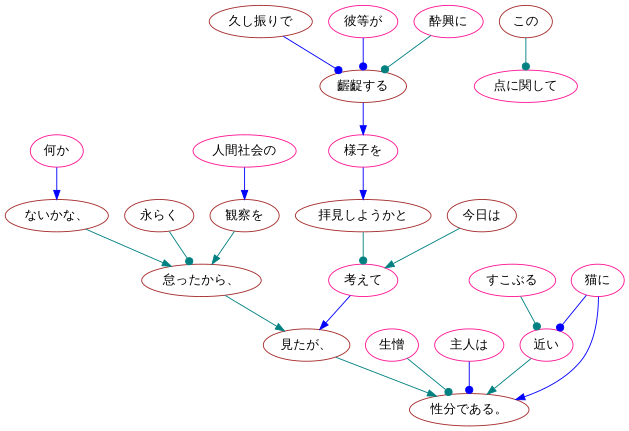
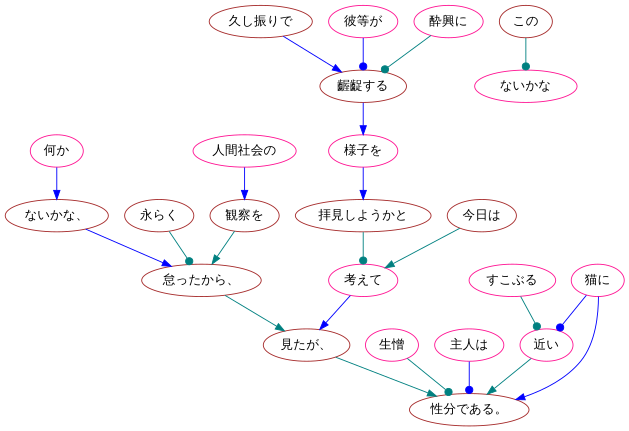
edge "久し振りで" -> "齷齪する": arrowhead dot -> normal
node "点に関して": label "点に関して" -> "ないかな"
edge "ないかな、" -> "怠ったから、": color teal -> blue
